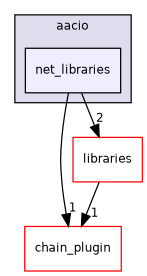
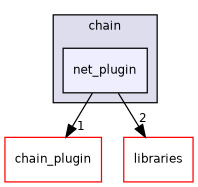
cluster "aacio": label "aacio" -> "chain"
node "net_libraries": label "net_libraries" -> "net_plugin"
edge "libraries" -> "chain_plugin": removed
